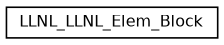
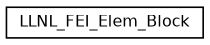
node "LLNL_LLNL_Elem_Block": label "LLNL_LLNL_Elem_Block" -> "LLNL_FEI_Elem_Block"
